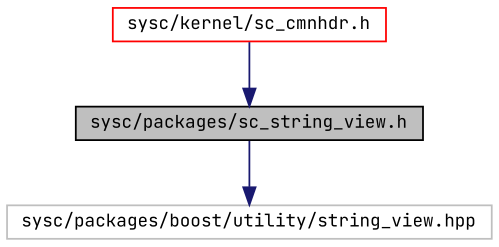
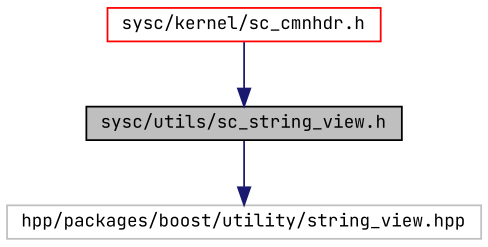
node "sysc/packages/sc_string_view.h": label "sysc/packages/sc_string_view.h" -> "sysc/utils/sc_string_view.h"
node "sysc/packages/boost/utility/string_view.hpp": label "sysc/packages/boost/utility/string_view.hpp" -> "hpp/packages/boost/utility/string_view.hpp"
